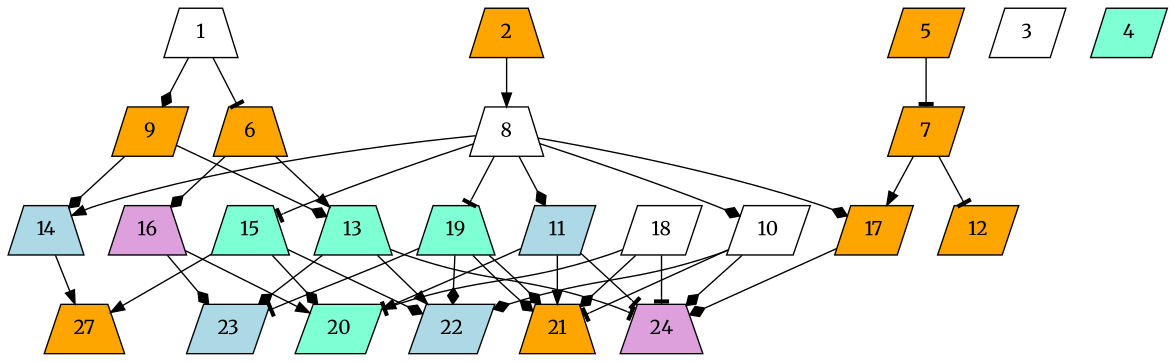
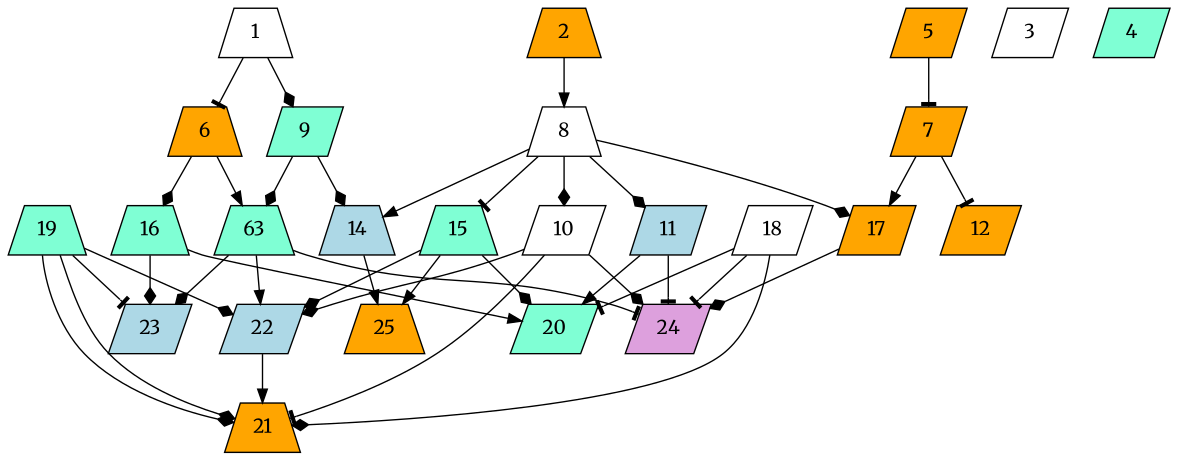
node "9": fillcolor orange -> aquamarine
edge "8" -> "19": removed
node "16": fillcolor plum -> aquamarine
node "13": label "13" -> "63"
edge "11" -> "21": now "22" -> "21"
node "27": label "27" -> "25"
node "24": shape trapezium -> parallelogram
